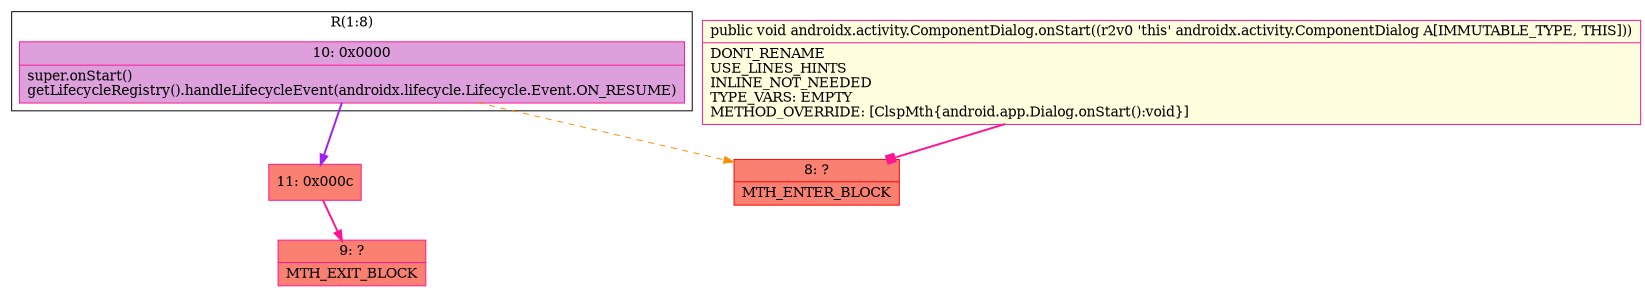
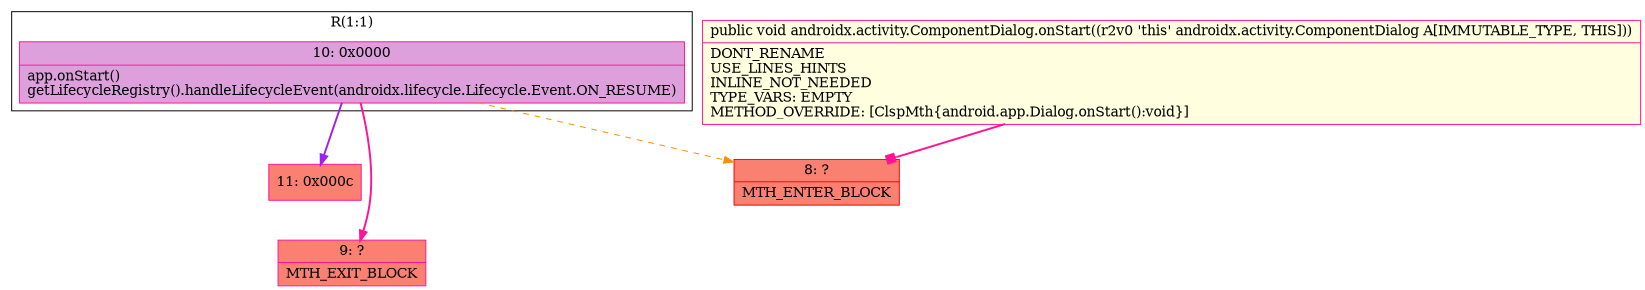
cluster "R(1:8)": label "R(1:8)" -> "R(1:1)"
node "10: 0x0000": text "super.onStart()" -> "app.onStart()"
edge "11: 0x000c" -> "9: ?": now "10: 0x0000" -> "9: ?"
